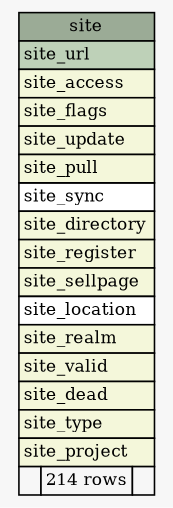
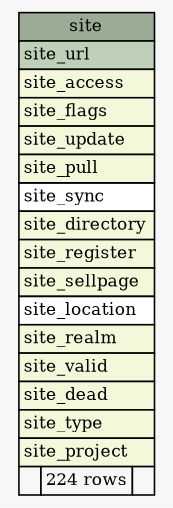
node "site": text "214 rows" -> "224 rows"
